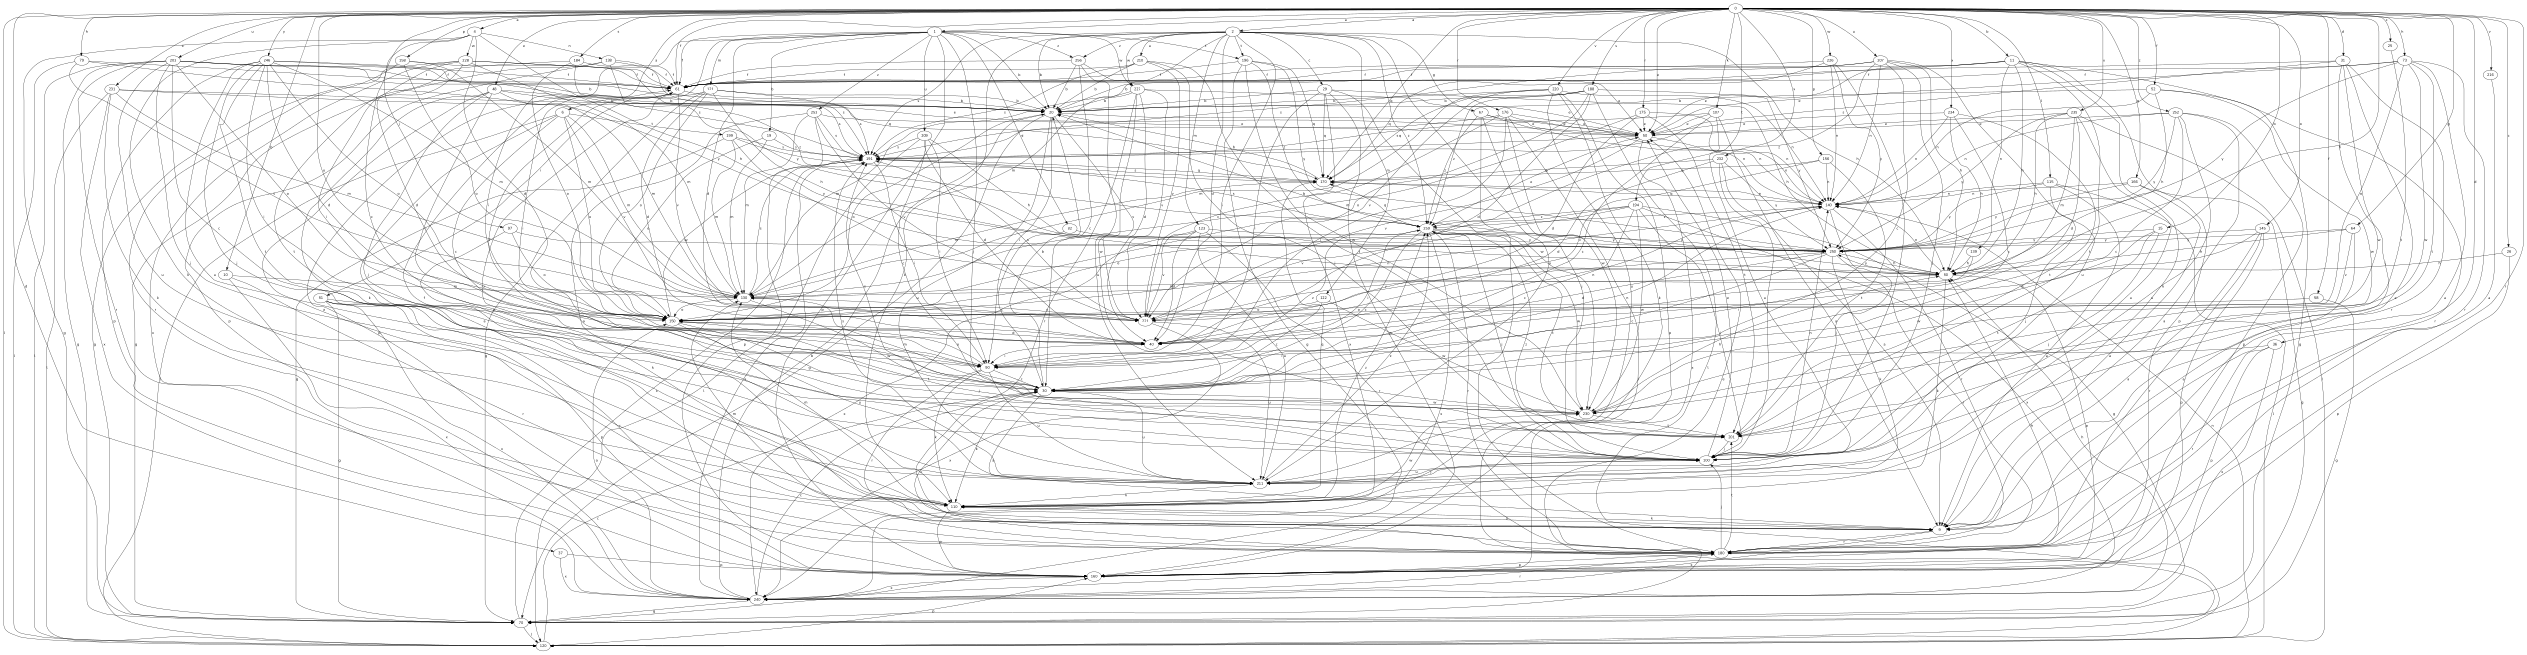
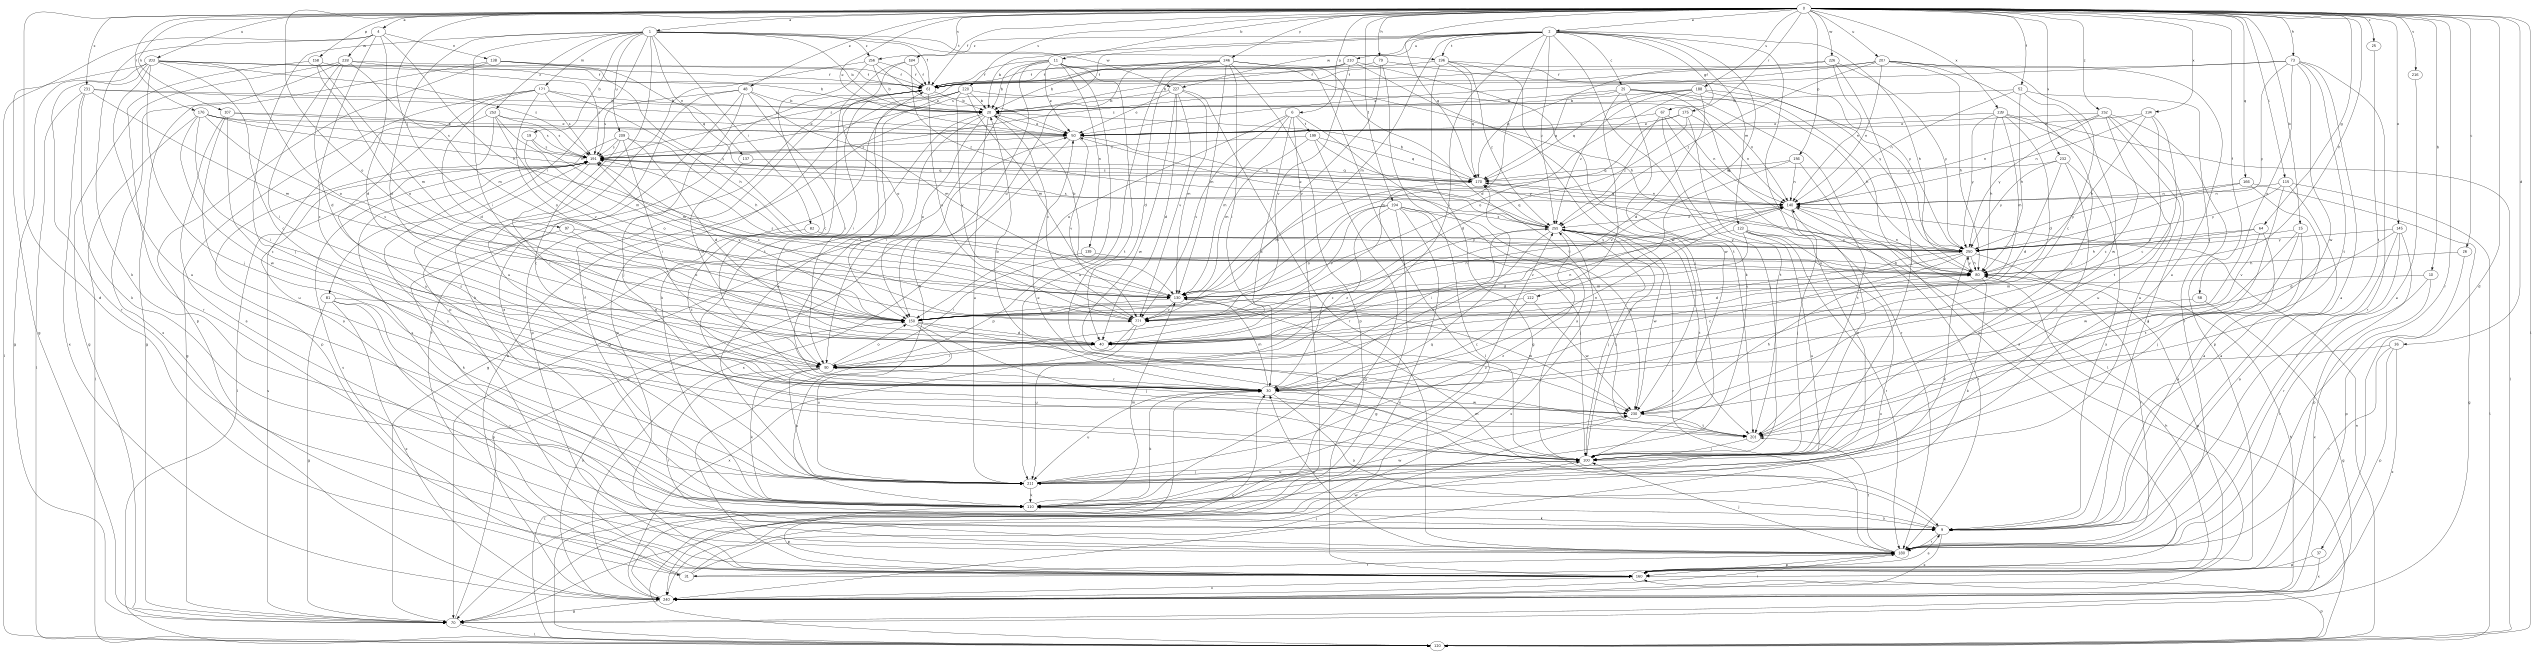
node "137": added
edge "240" -> "191": now "110" -> "191"
edge "31" -> "180": reversed
